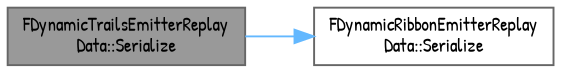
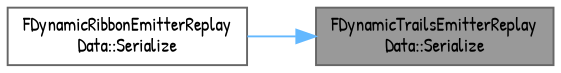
edge "FDynamicTrailsEmitterReplay Data::Serialize" -> "FDynamicRibbonEmitterReplay Data::Serialize": reversed
